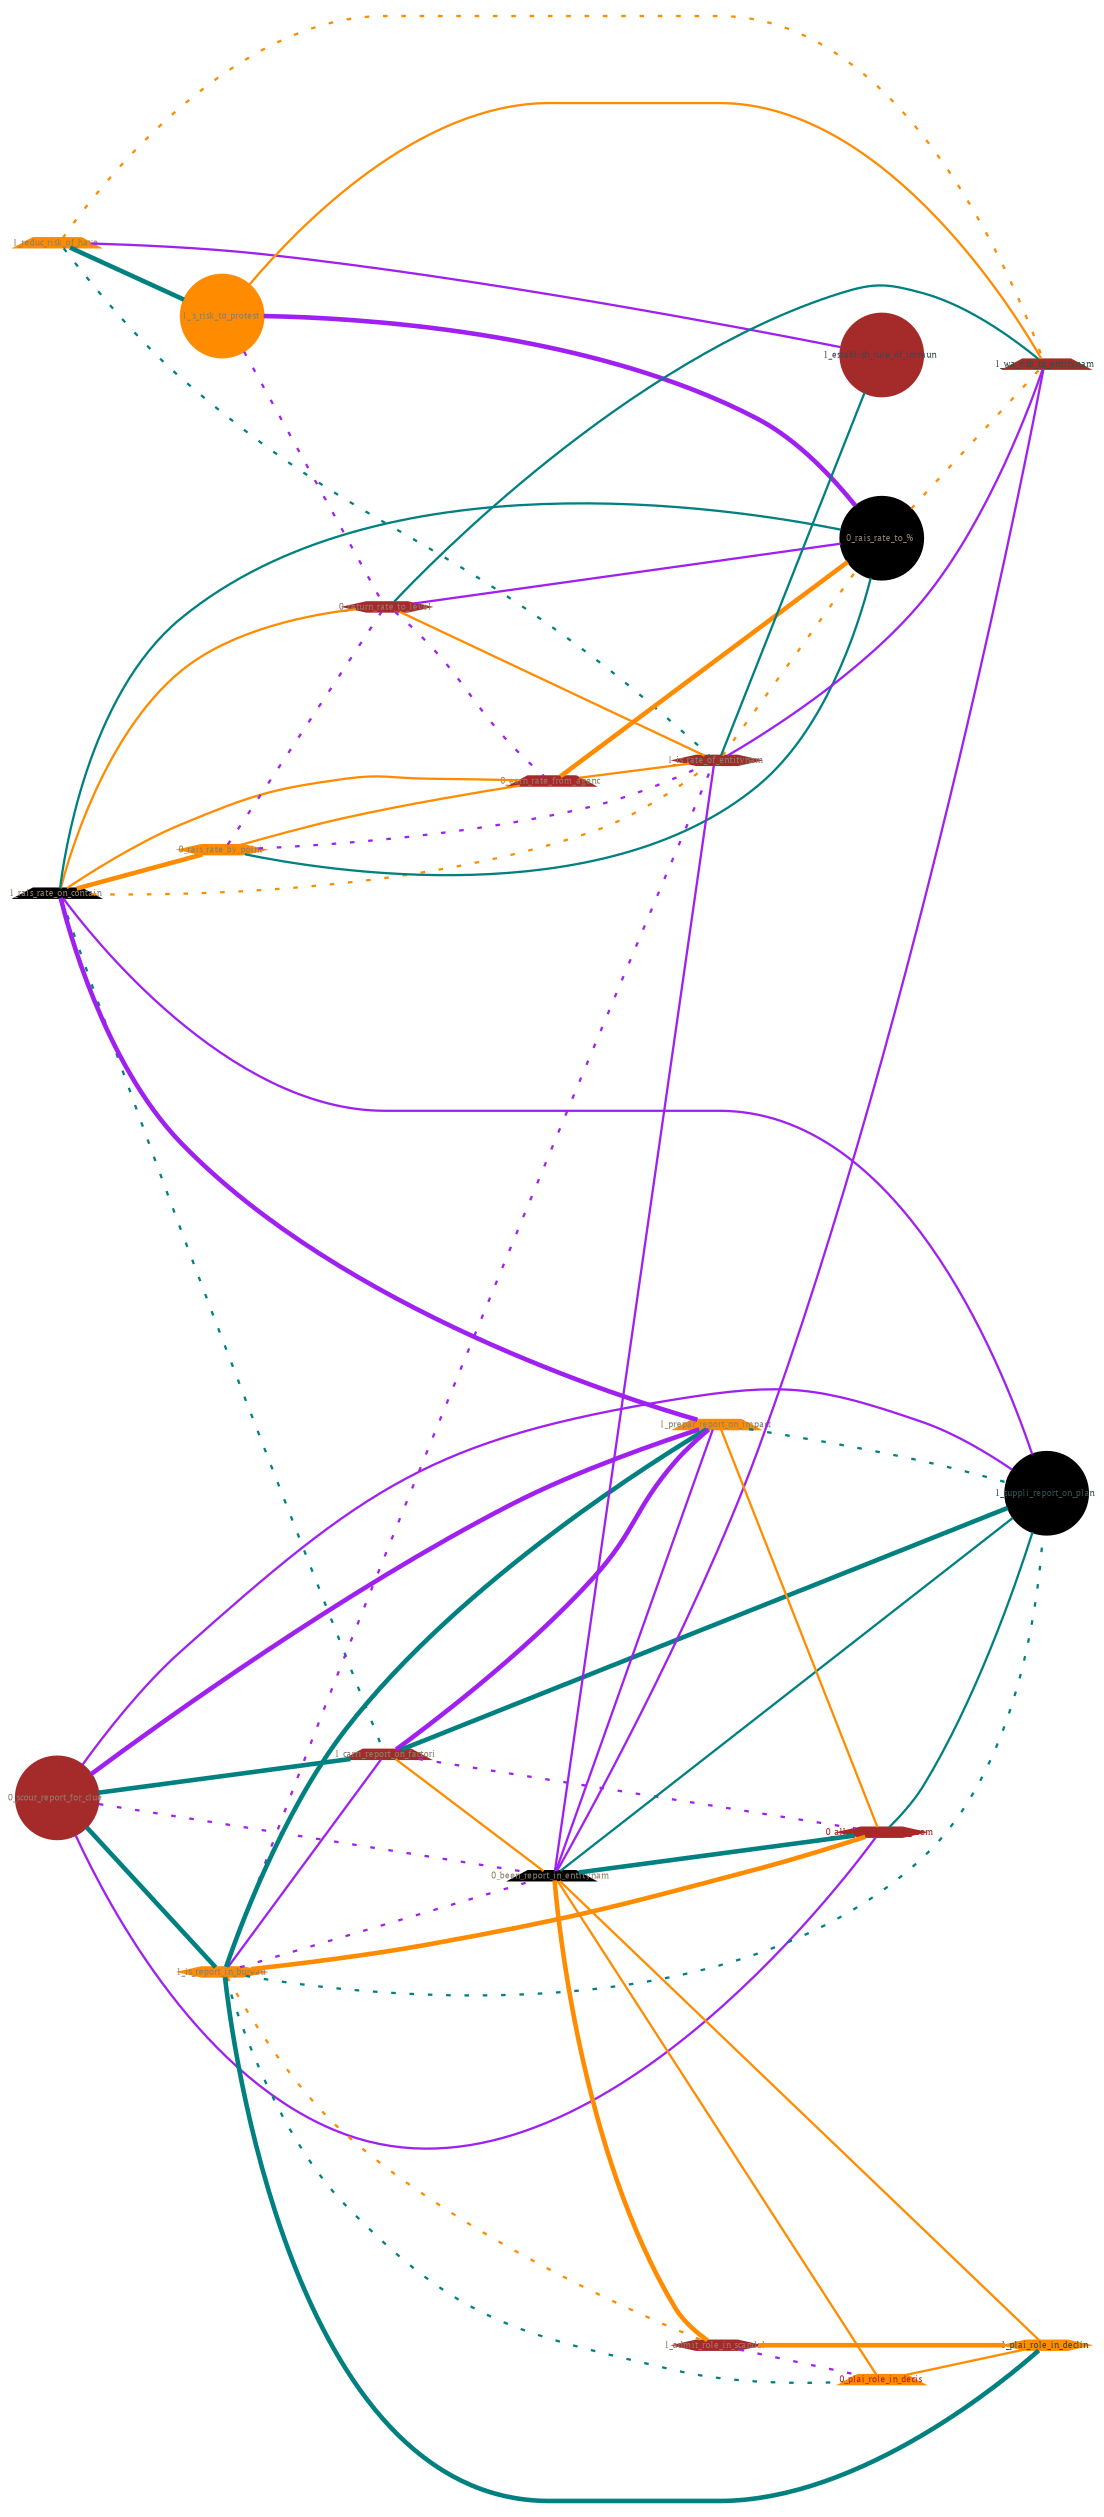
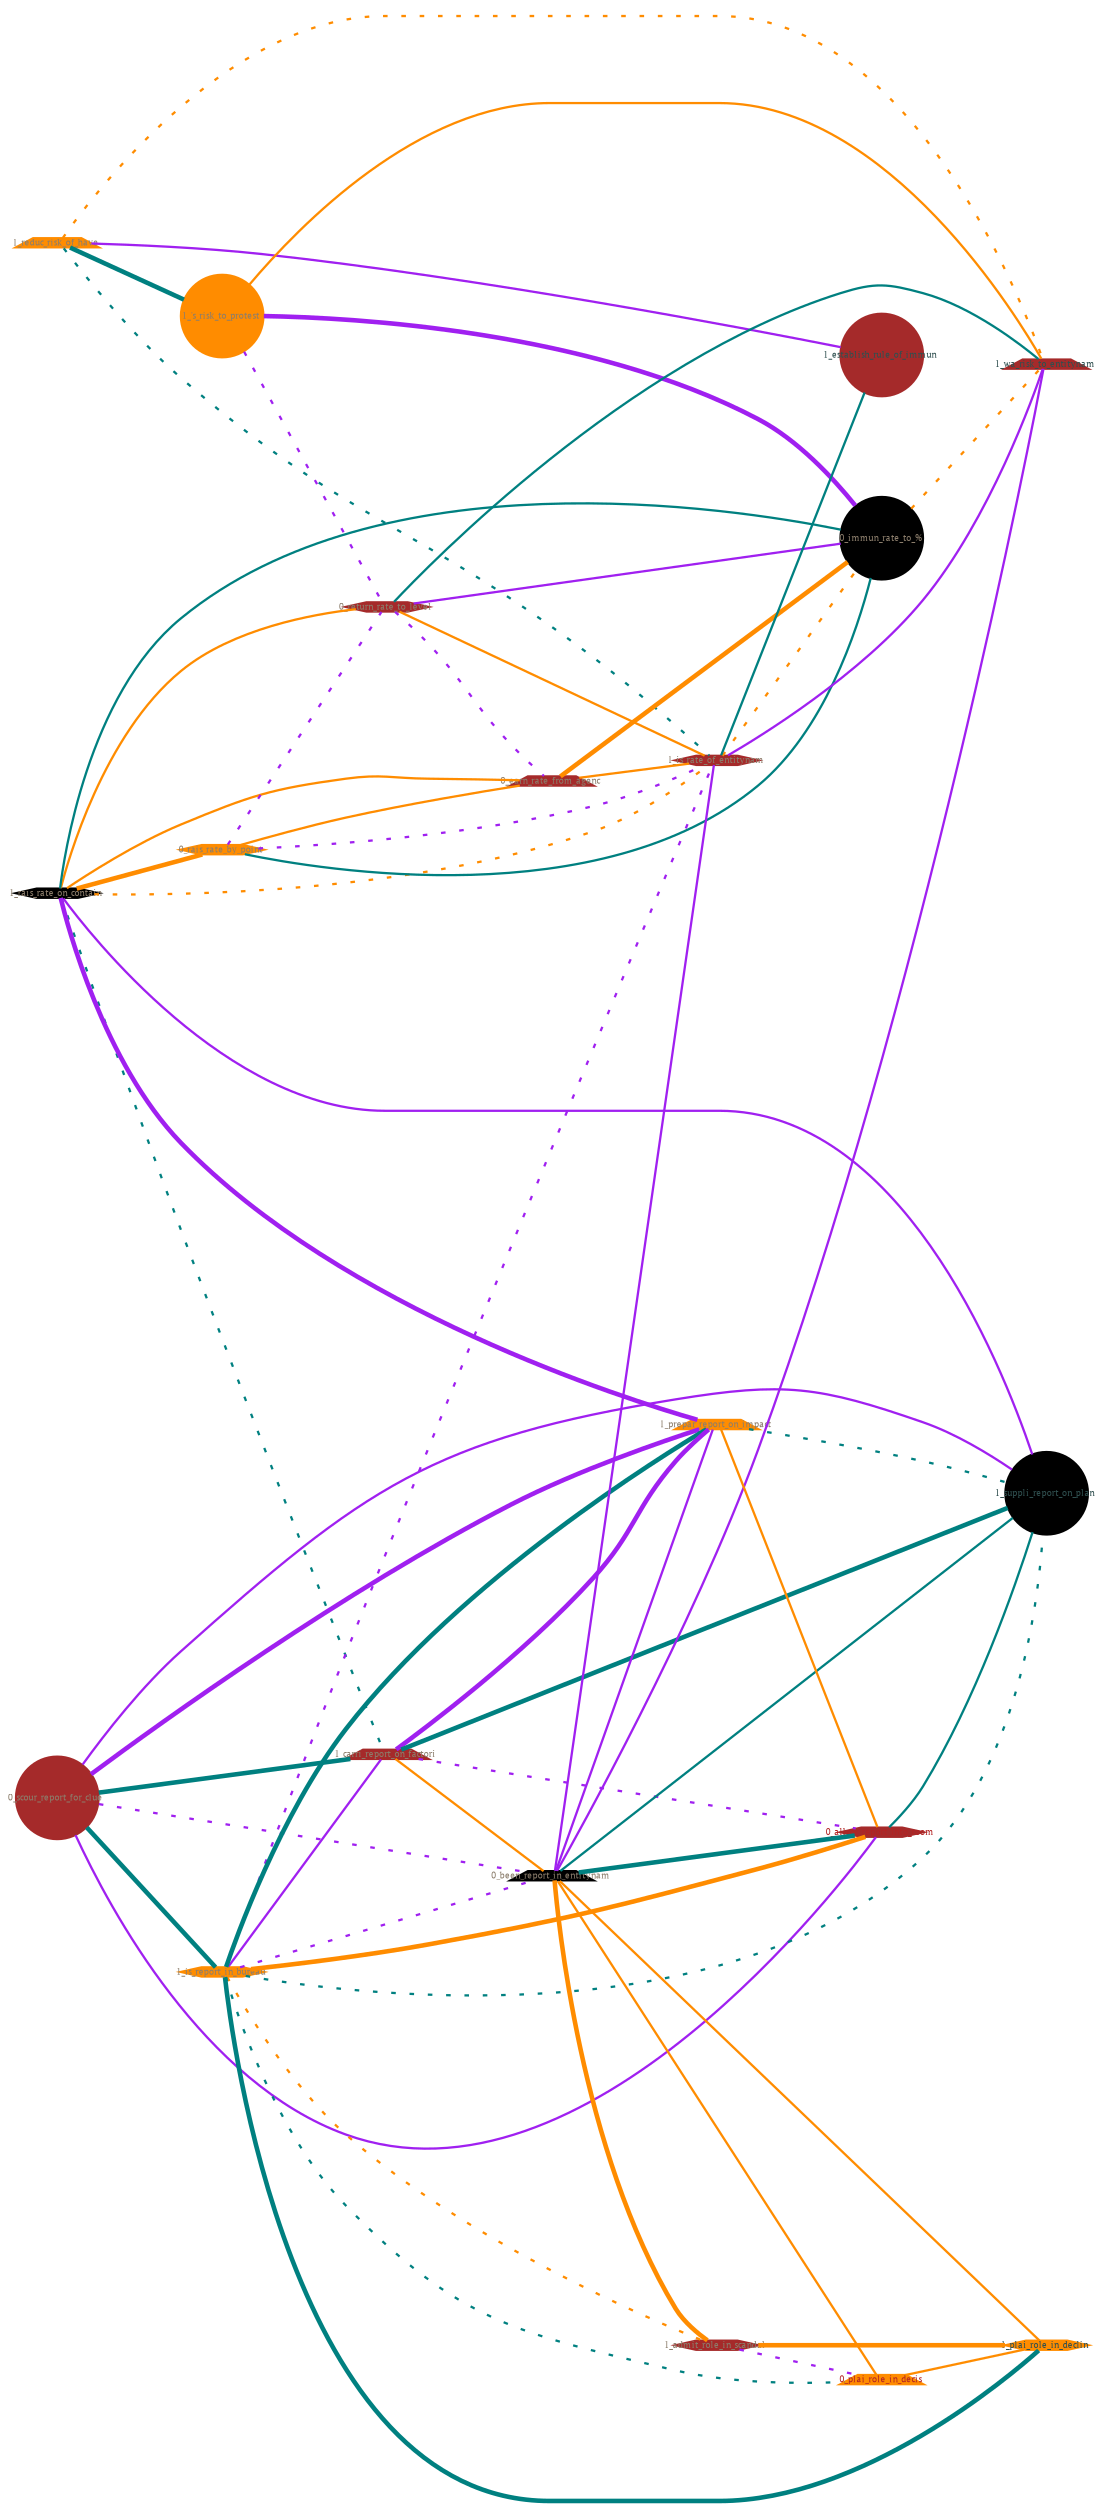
node "0_rais_rate_to_%": label "0_rais_rate_to_%" -> "0_immun_rate_to_%"
node "1_rais_rate_on_contain": shape trapezium -> hexagon
